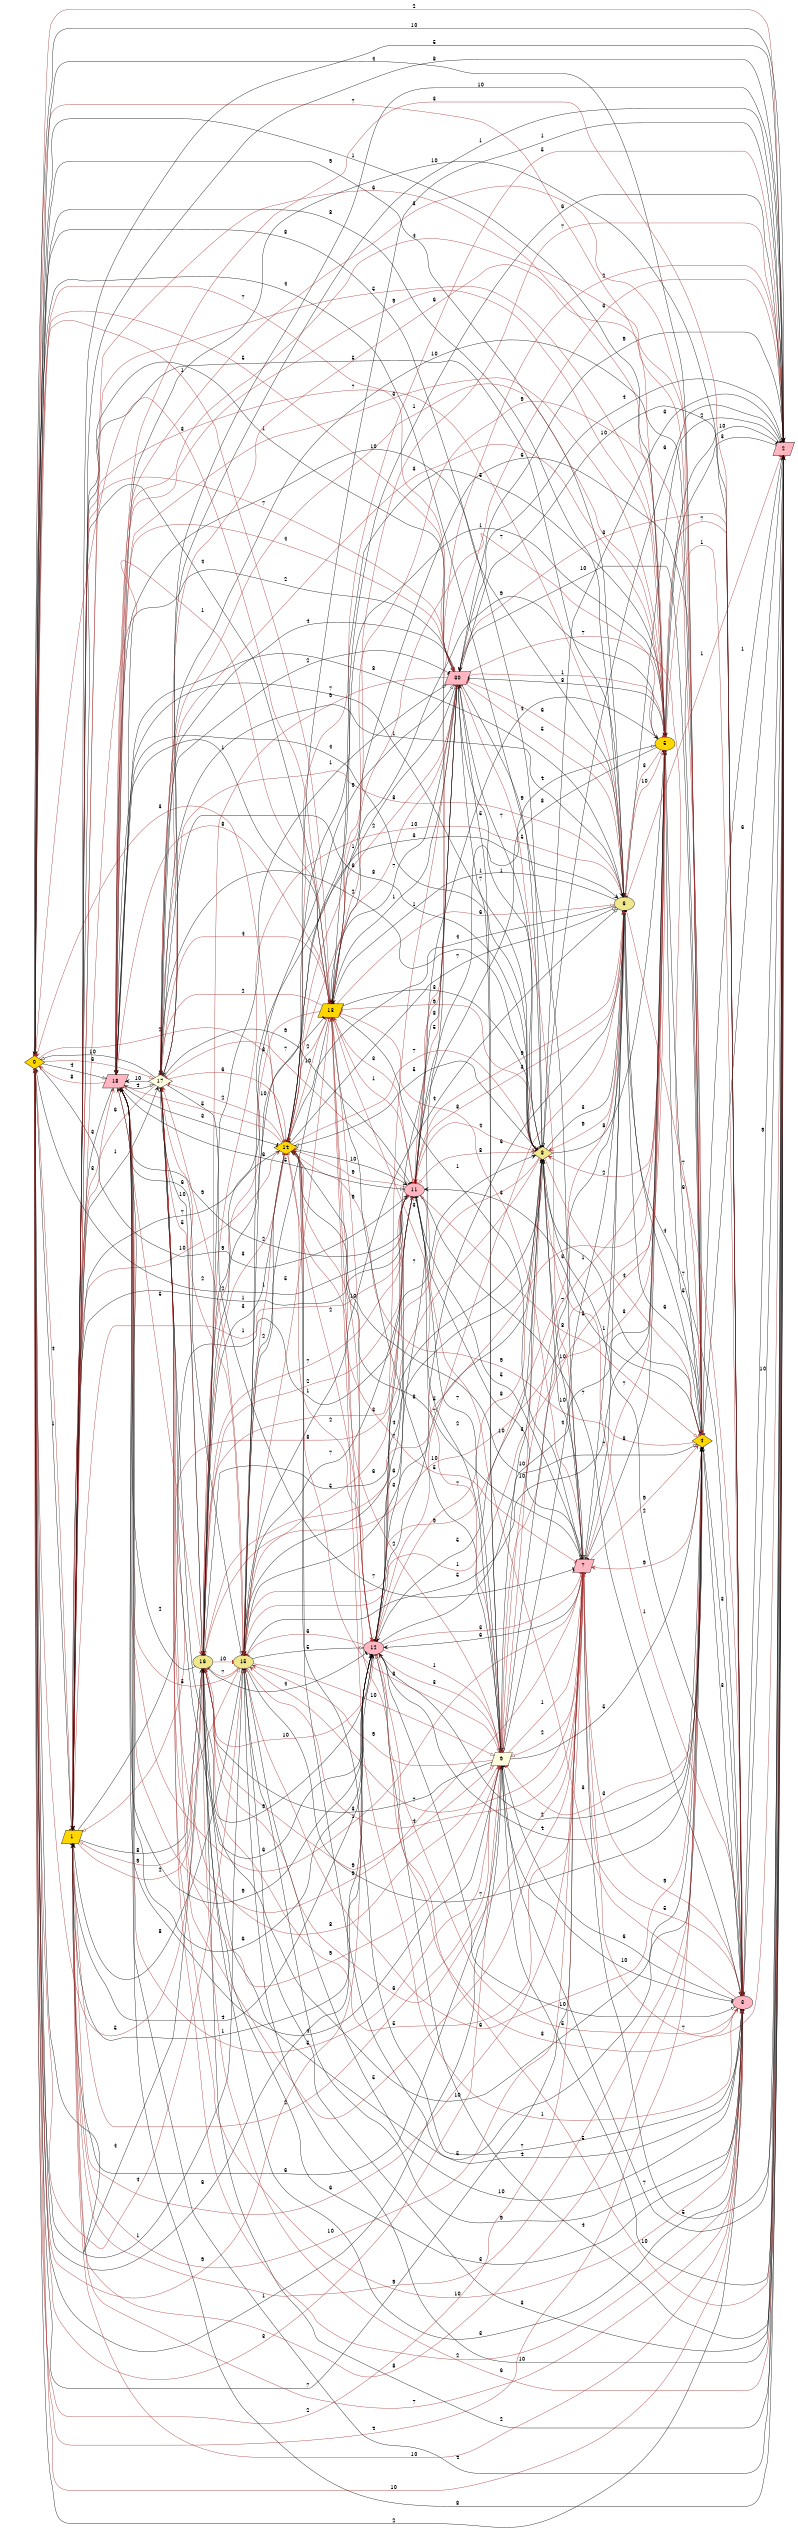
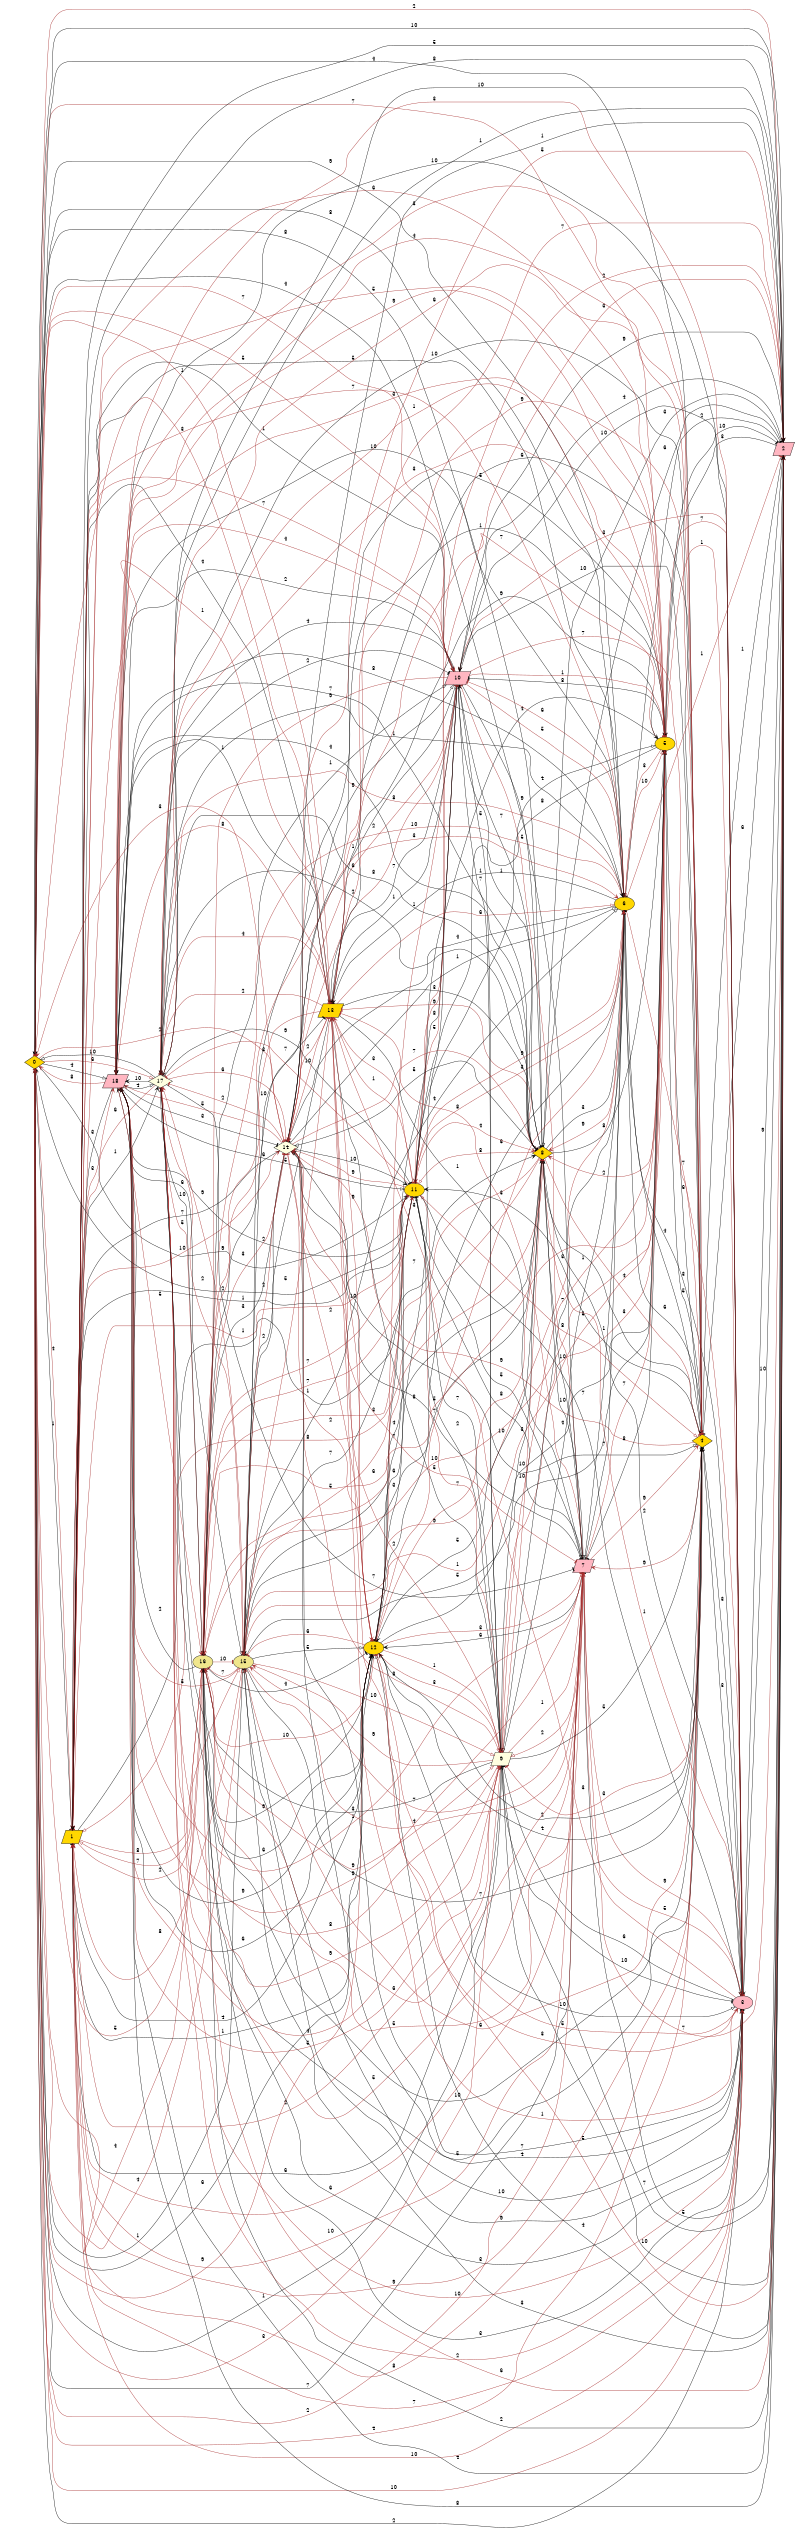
edge "5" -> "0": removed, label "1"
edge "13" -> "2": removed, label "6"
node "30": label "30" -> "10"
node "6": fillcolor khaki -> gold
edge "14" -> "6": label "7" -> "1"
node "14": fillcolor gold -> lightyellow
node "8": fillcolor khaki -> gold
edge "16" -> "6": color black -> brown
node "11": fillcolor lightpink -> gold
edge "3" -> "6": label "7" -> "3"
edge "15" -> "14": label "1" -> "2"
edge "11" -> "16": label "2" -> "7"
edge "16" -> "8": color black -> brown
node "12": fillcolor lightpink -> gold
edge "1" -> "16": color black -> brown
edge "16" -> "1": label "9" -> "7"
edge "9" -> "18": color black -> brown
edge "15" -> "1": color black -> brown
edge "0" -> "16": color black -> brown
edge "15" -> "2": removed, label "10"
